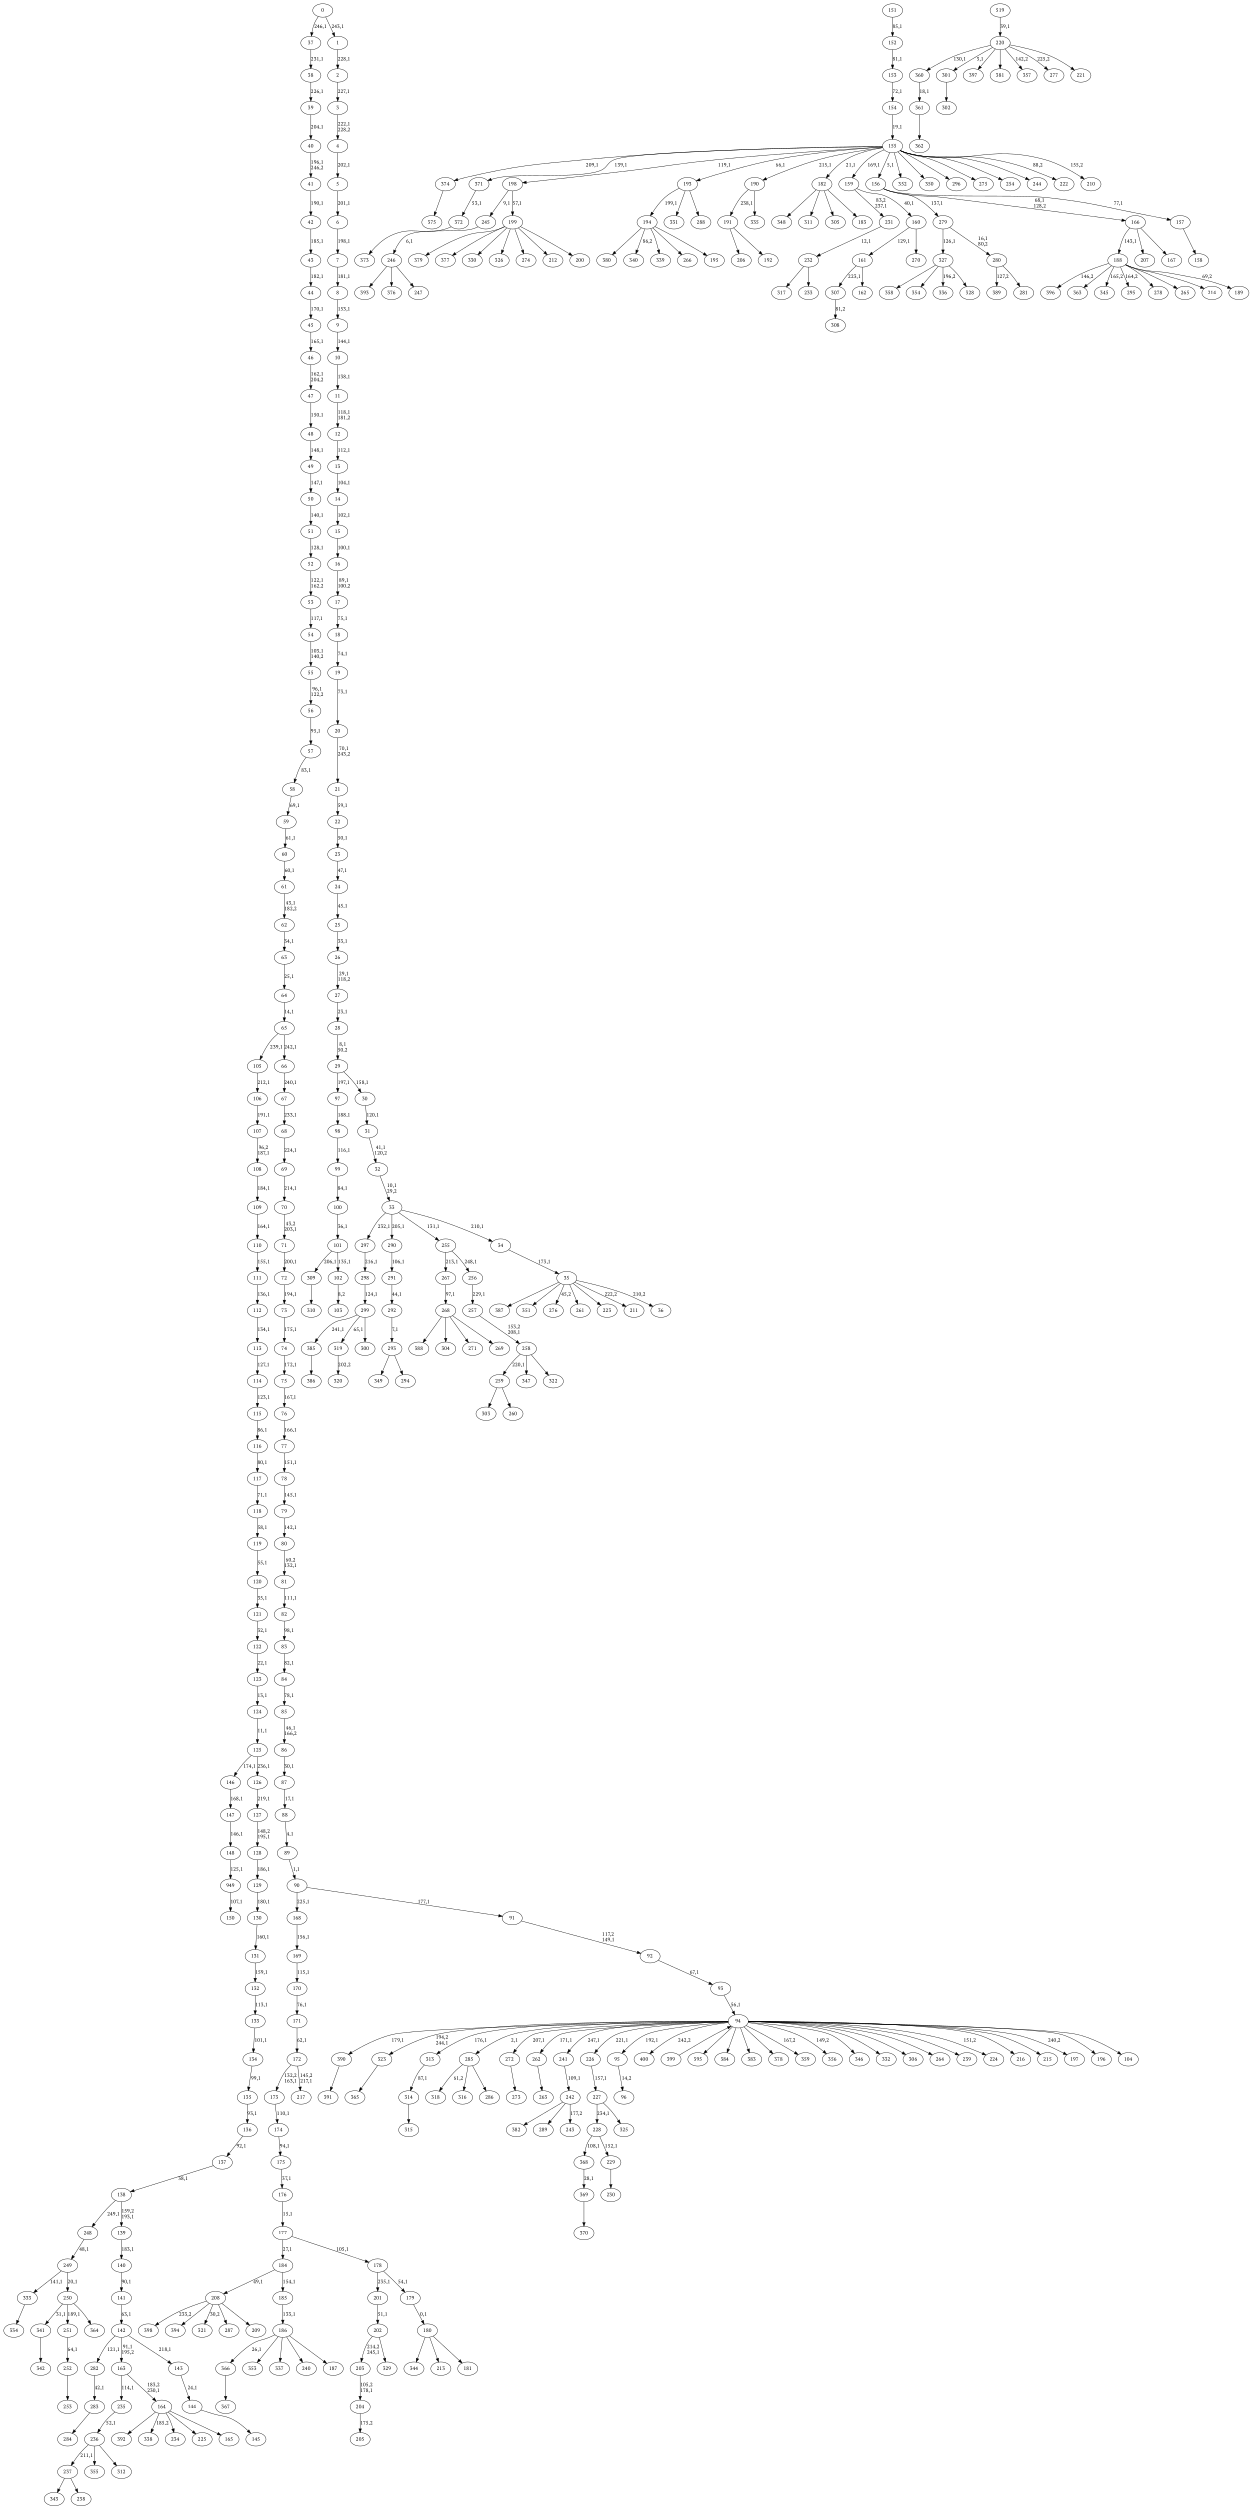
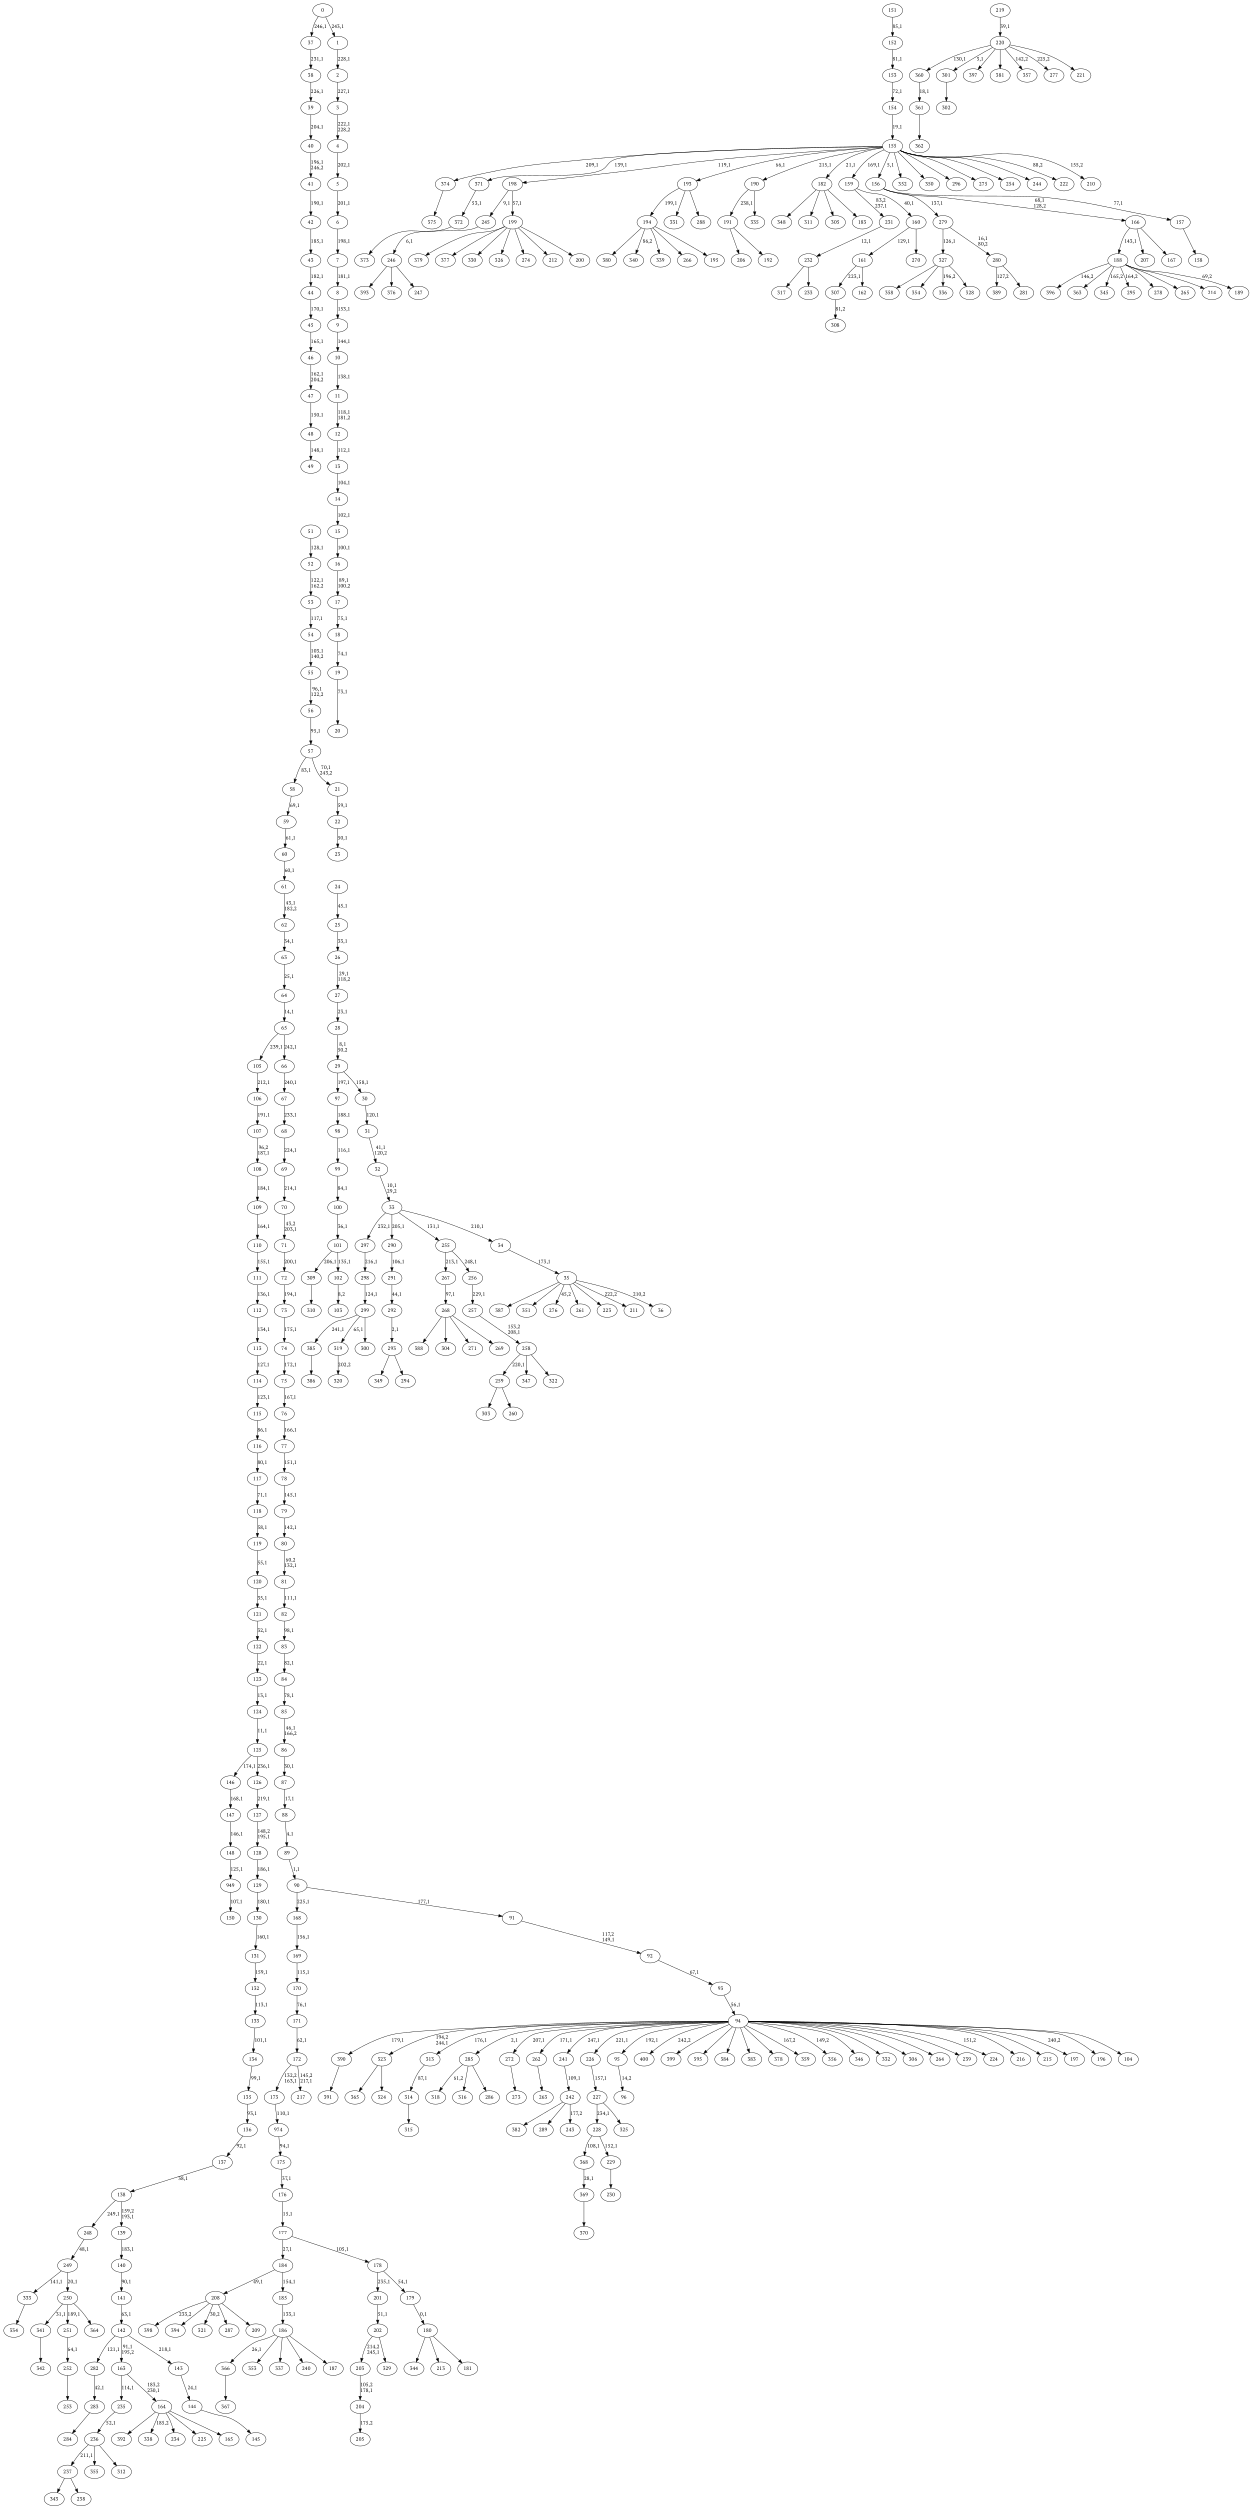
node "519": label "519" -> "219"
node "50": removed
edge "20" -> "21": now "57" -> "21"
edge "23" -> "24": removed, label "47,1"
edge "292" -> "293": label "7,1" -> "2,1"
edge "399" -> "94": reversed
node "324": added
node "174": label "174" -> "974"
